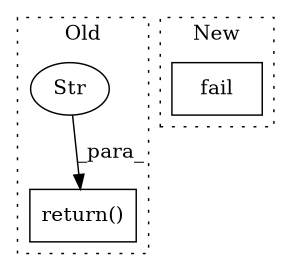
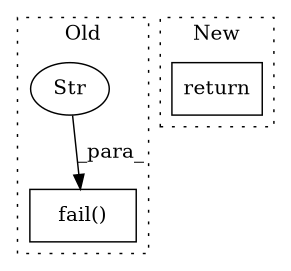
node "fail": label "fail" -> "return"
node "return()": label "return()" -> "fail()"
